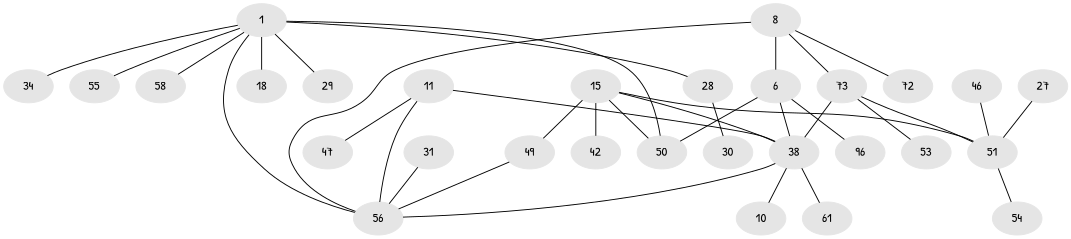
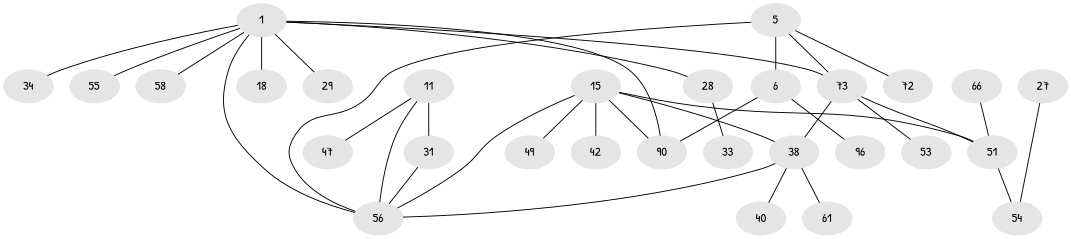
node "8": label "8" -> "5"
edge "1" -- "73": added
node "46": label "46" -> "66"
edge "11" -- "38": now "11" -- "31"
edge "6" -- "38": removed
edge "27" -- "51": now "27" -- "54"
node "50": label "50" -> "90"
node "30": label "30" -> "33"
edge "49" -- "56": now "15" -- "56"
node "10": label "10" -> "40"
